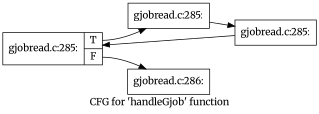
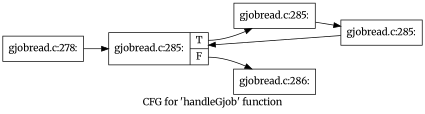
node "gjobread.c:278:": added
